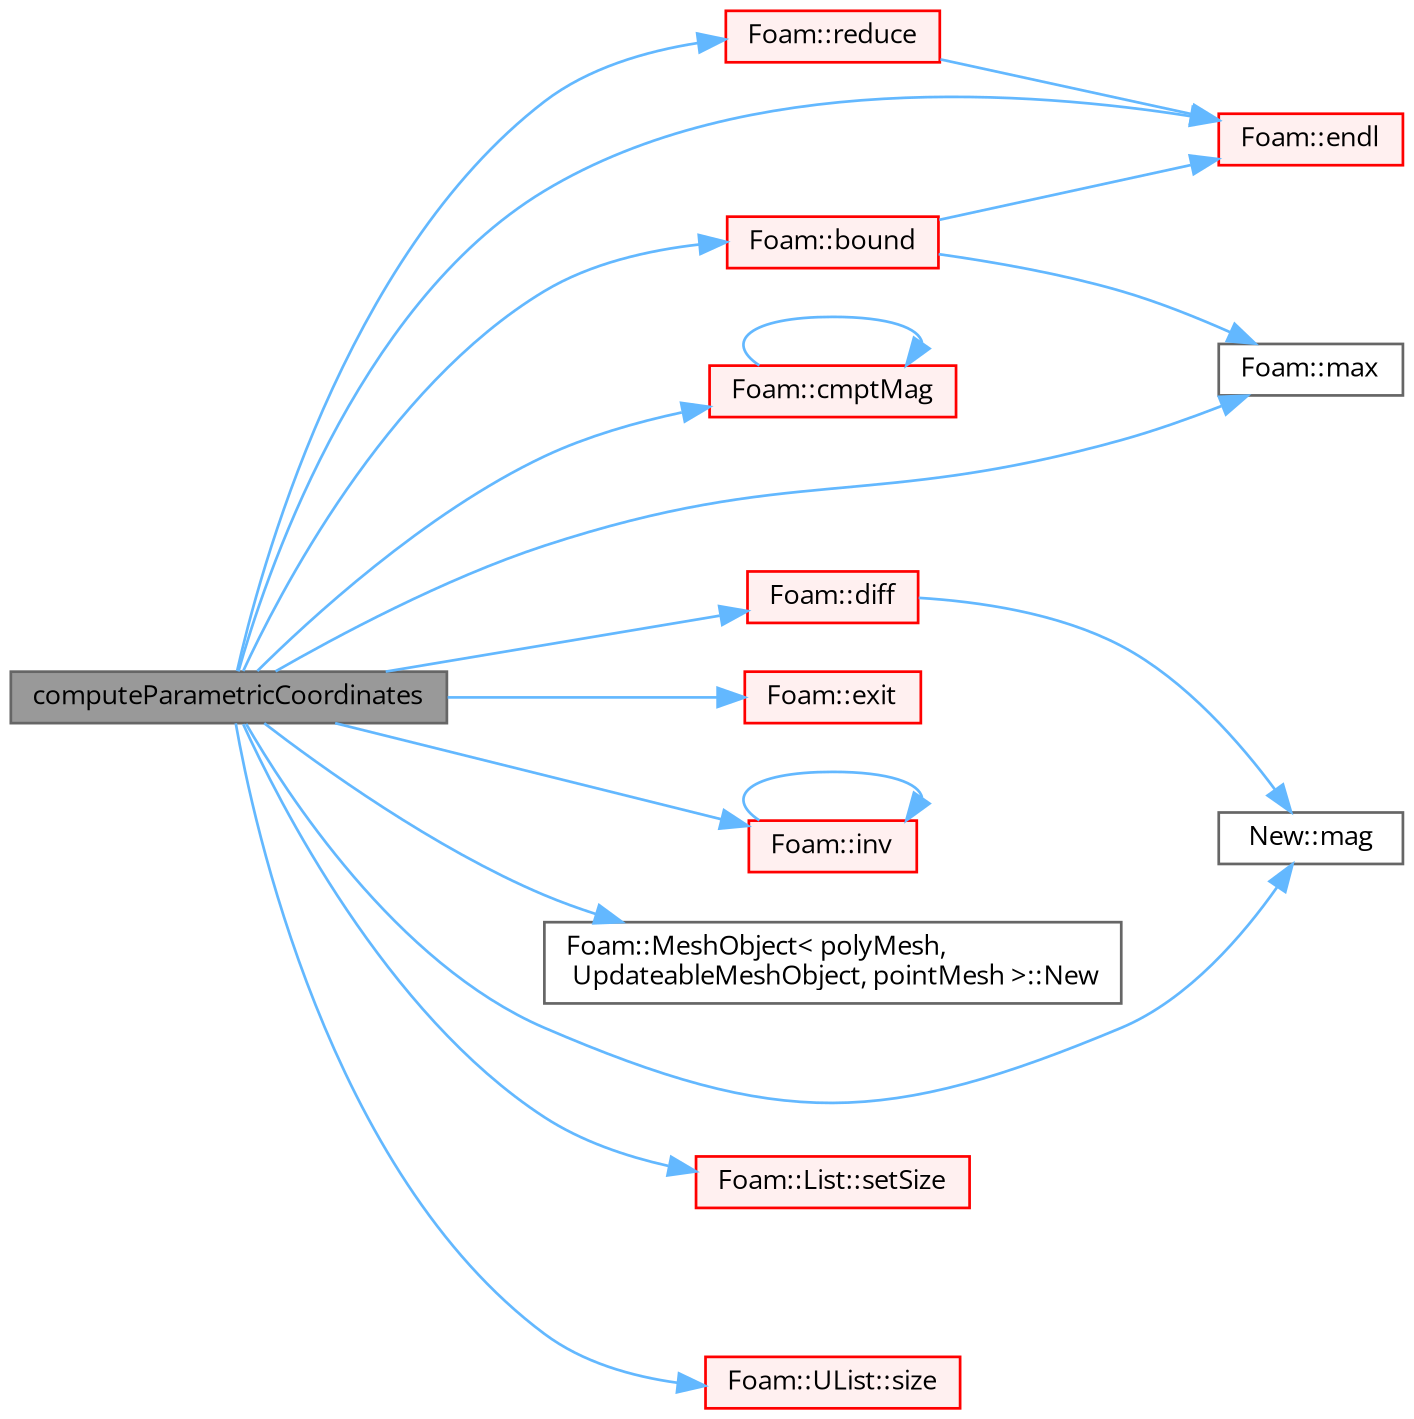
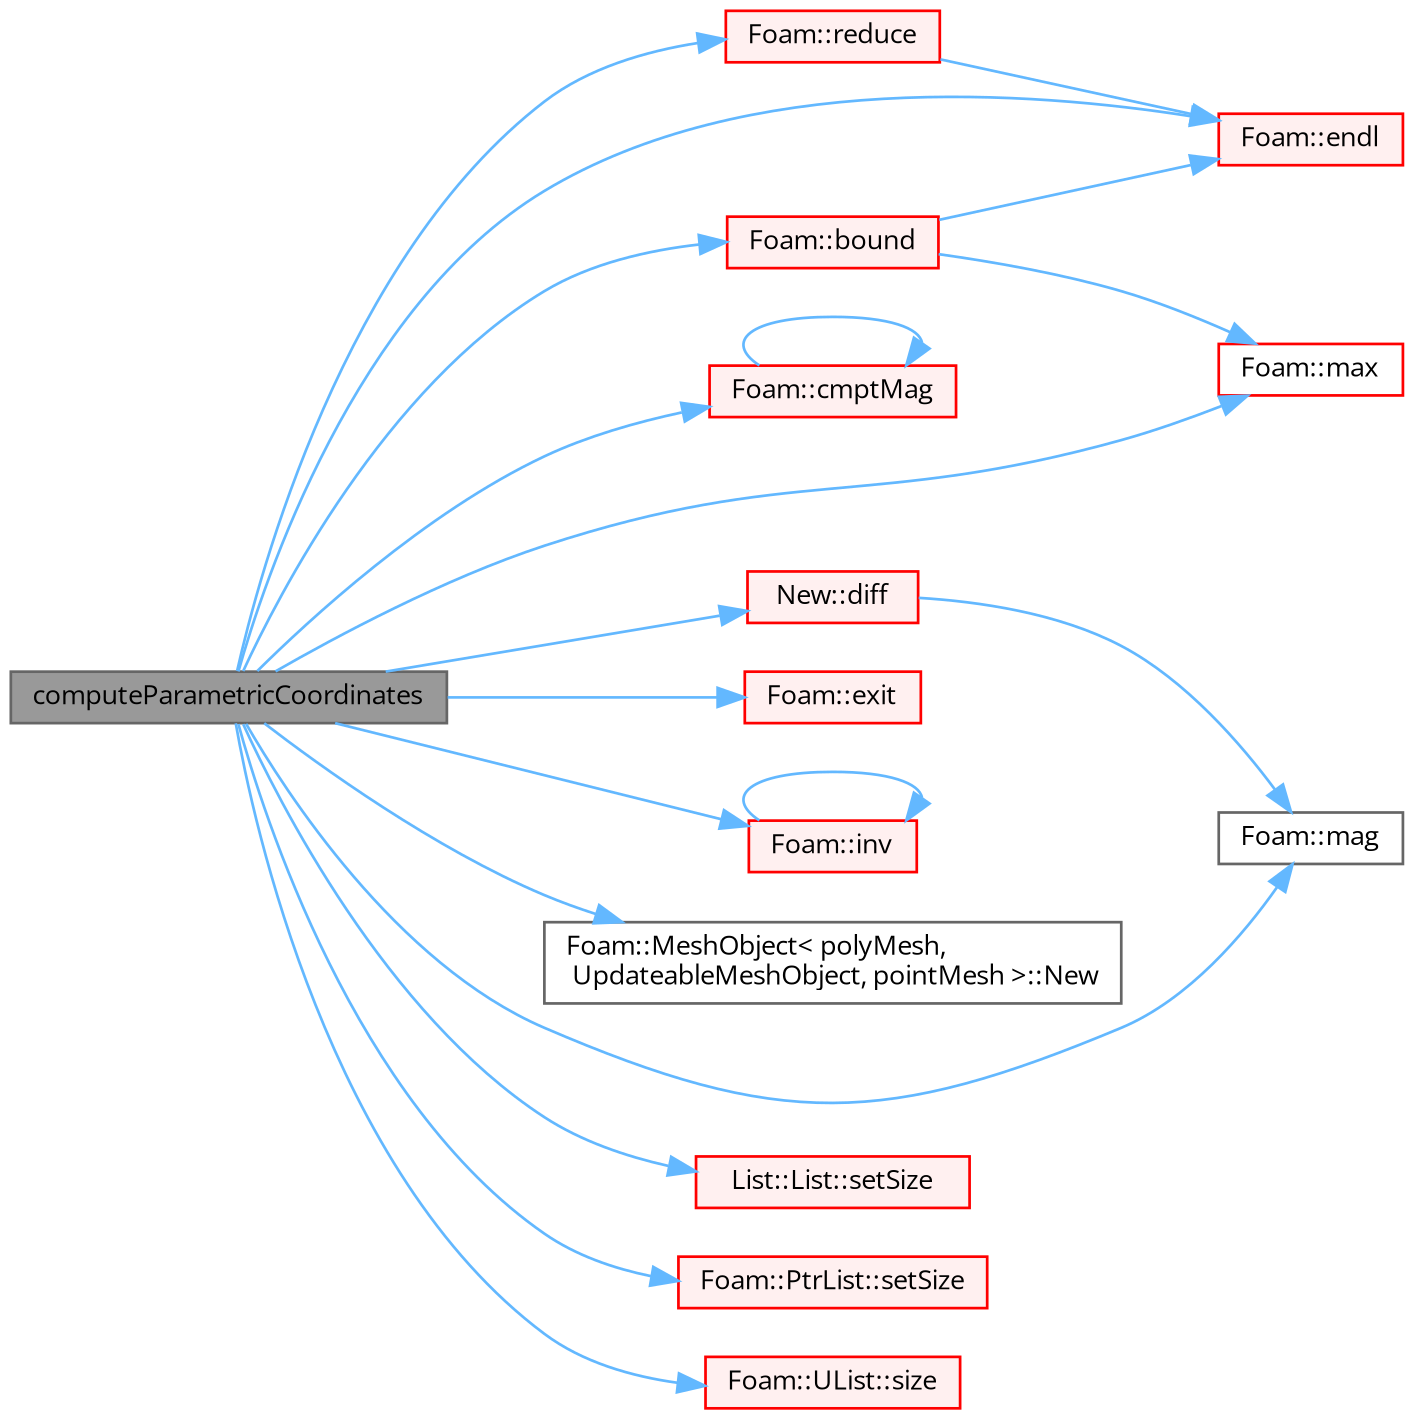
node "Foam::max": color grey40 -> red
node "Foam::diff": label "Foam::diff" -> "New::diff"
node "New::mag": label "New::mag" -> "Foam::mag"
node "Foam::List::setSize": label "Foam::List::setSize" -> "List::List::setSize"
node "Foam::PtrList::setSize": added
